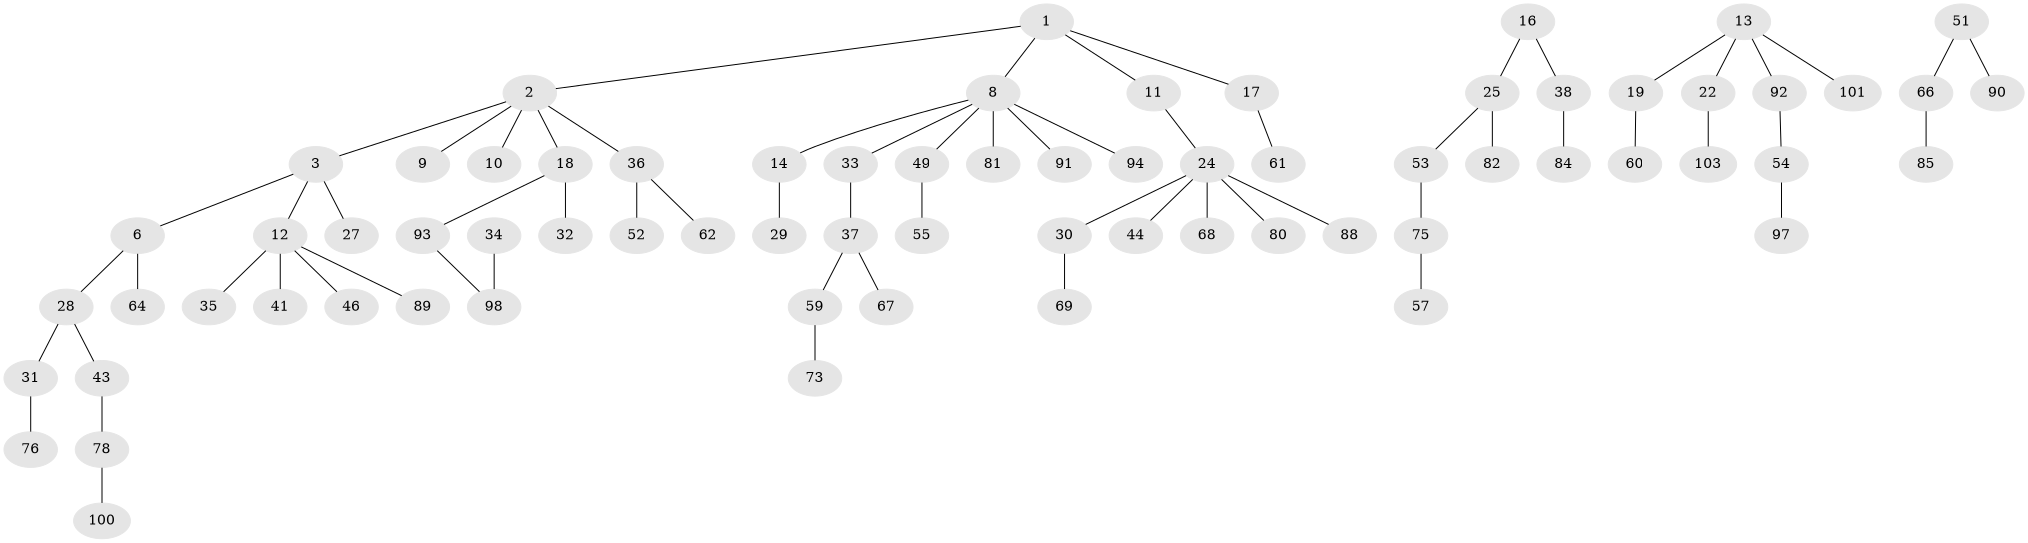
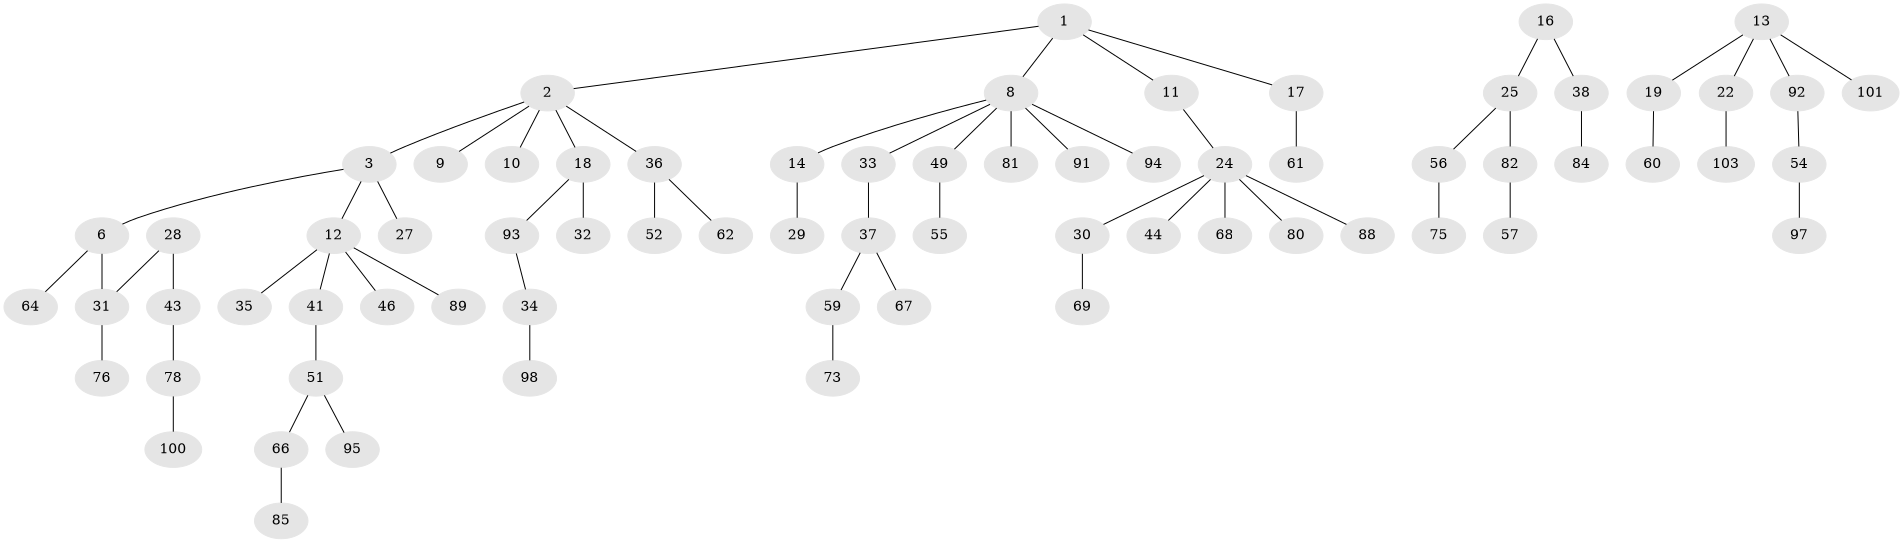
node "90": label "90" -> "95"
node "53": label "53" -> "56"
edge "6" -- "28": now "6" -- "31"
edge "93" -- "98": now "93" -- "34"
edge "75" -- "57": now "82" -- "57"
edge "41" -- "51": added
